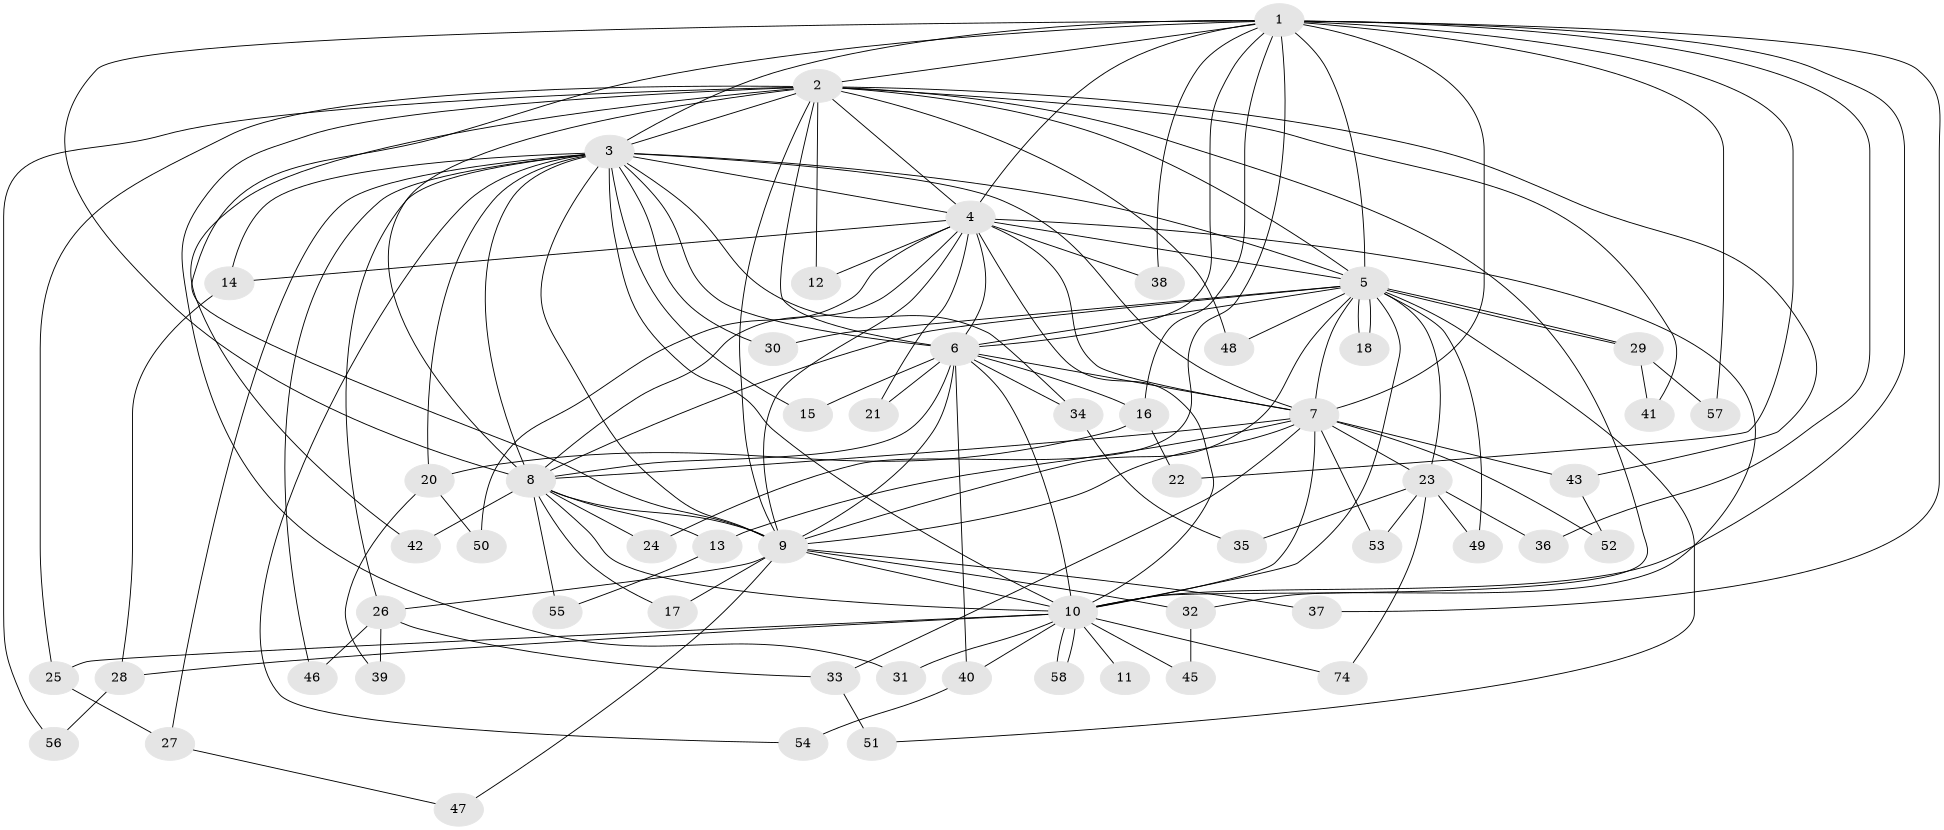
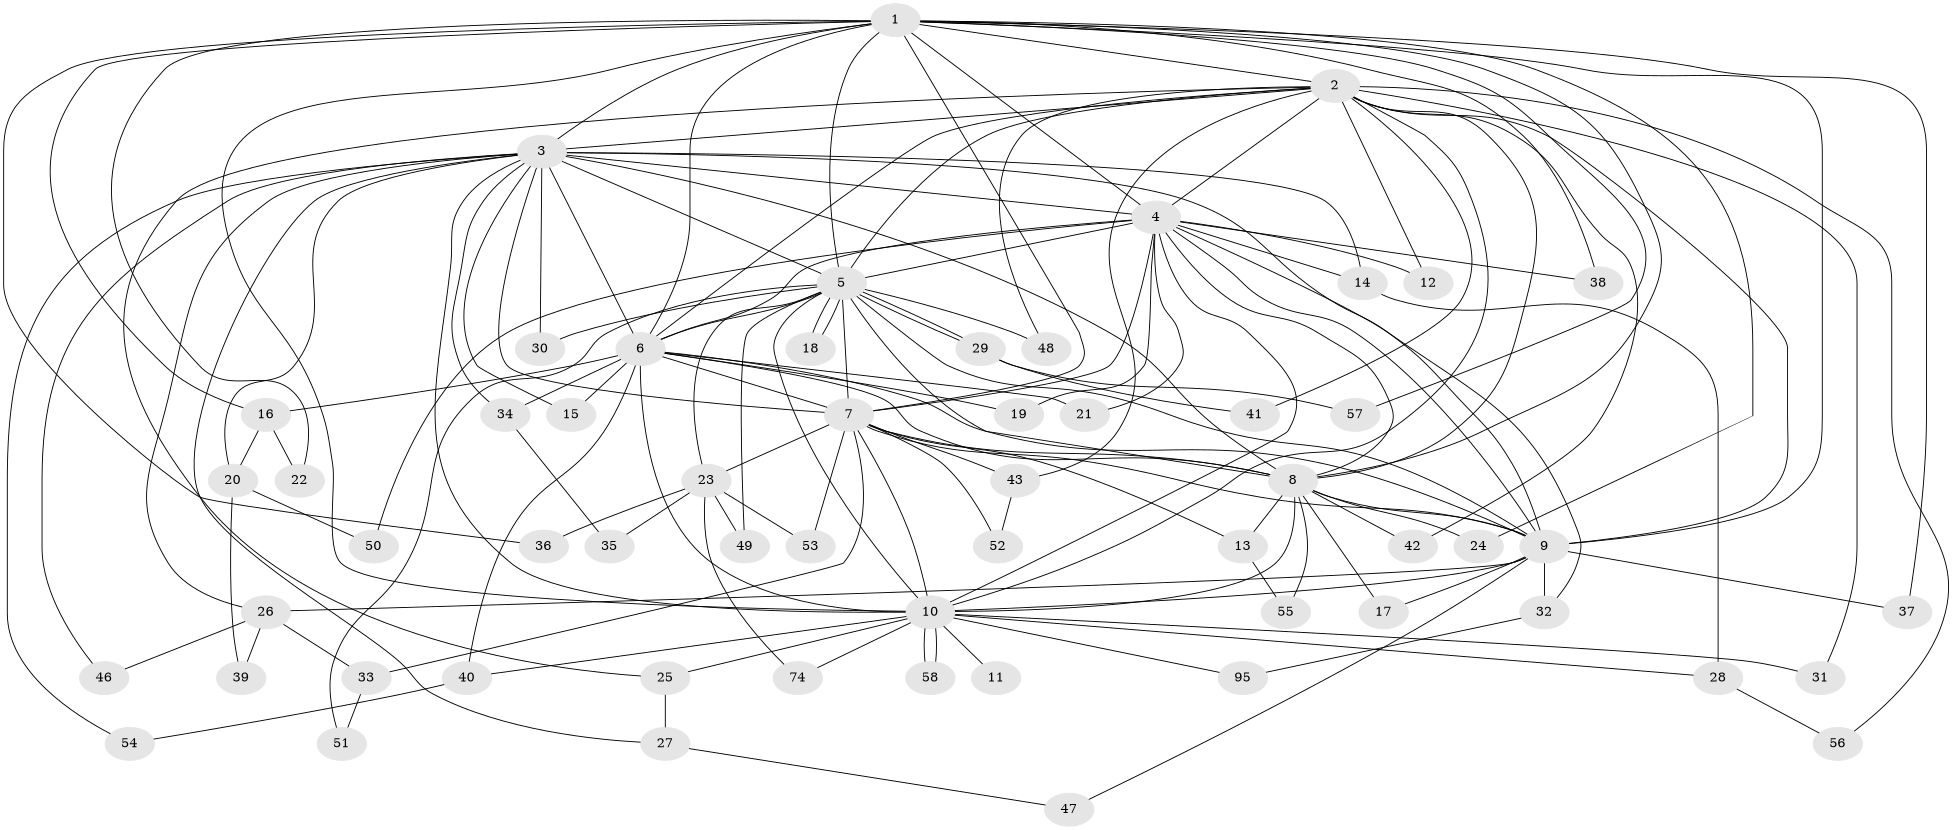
node "19": added
node "45": label "45" -> "95"
